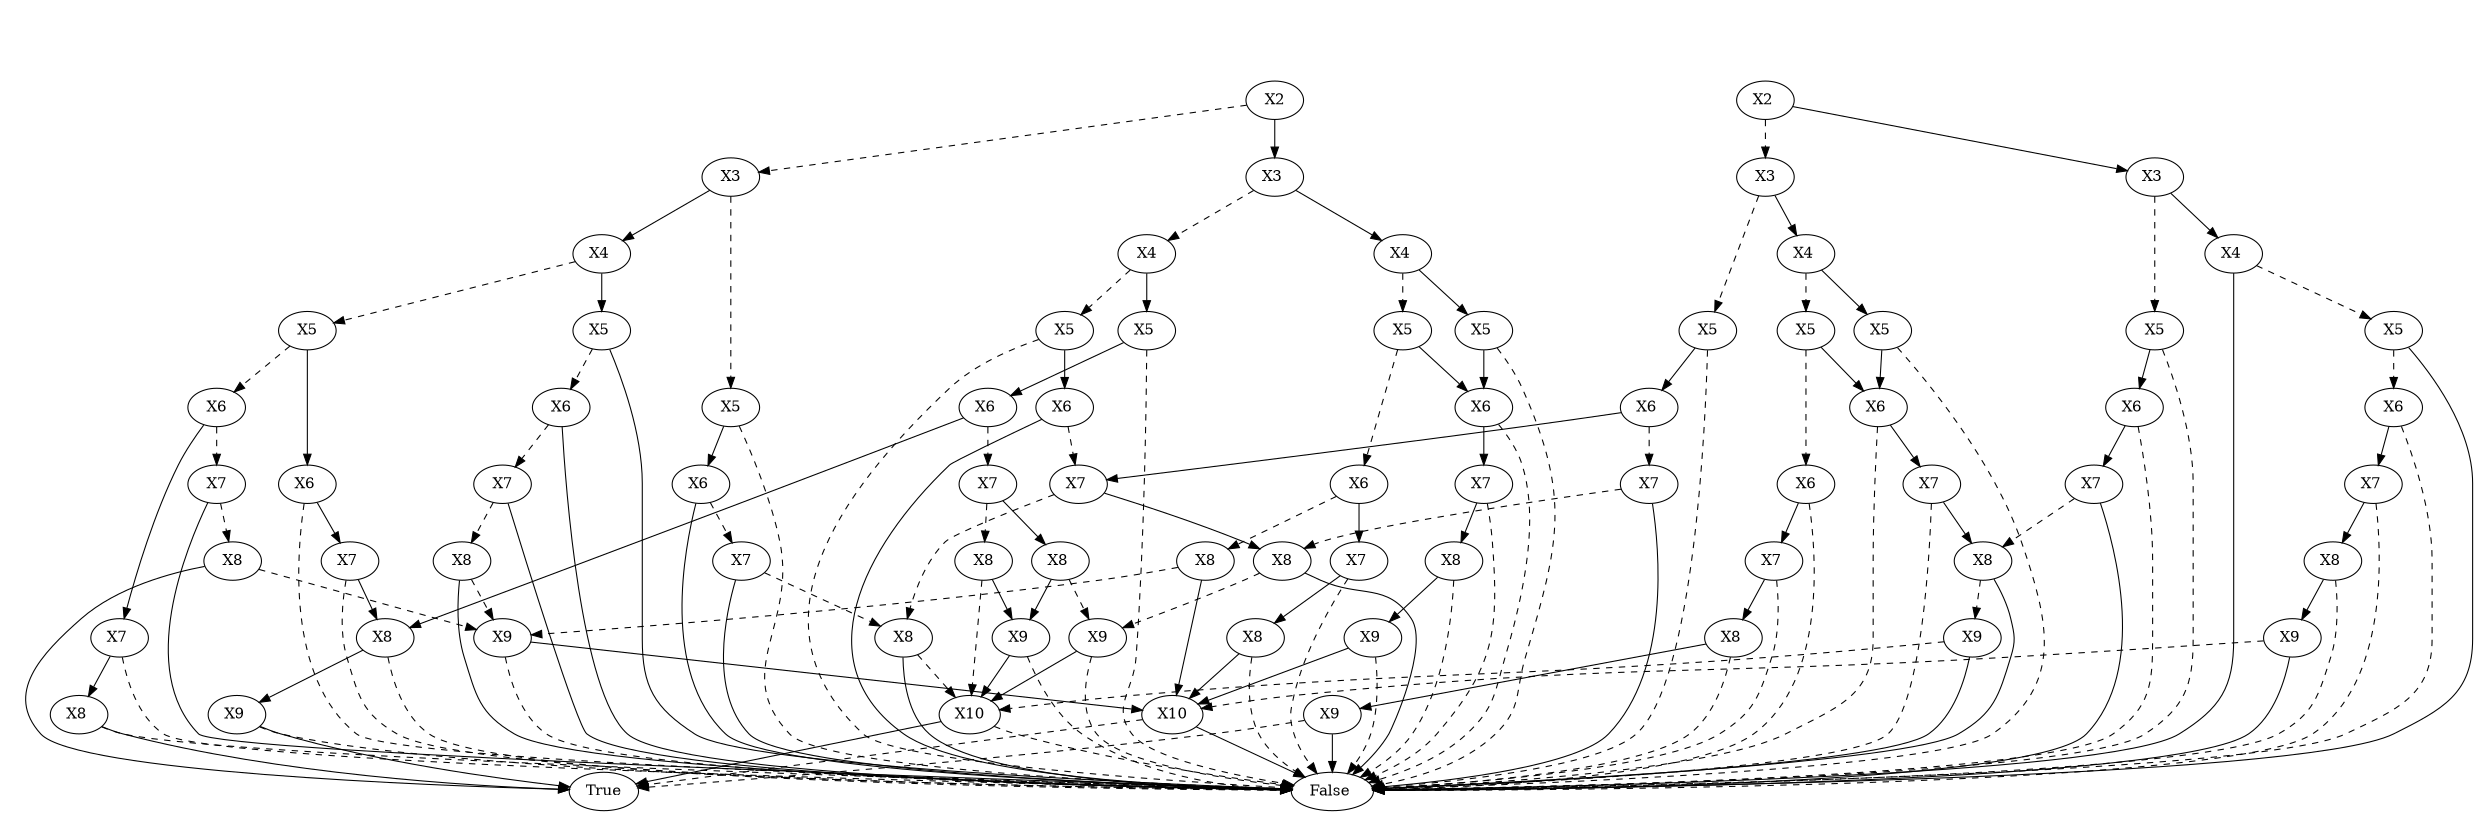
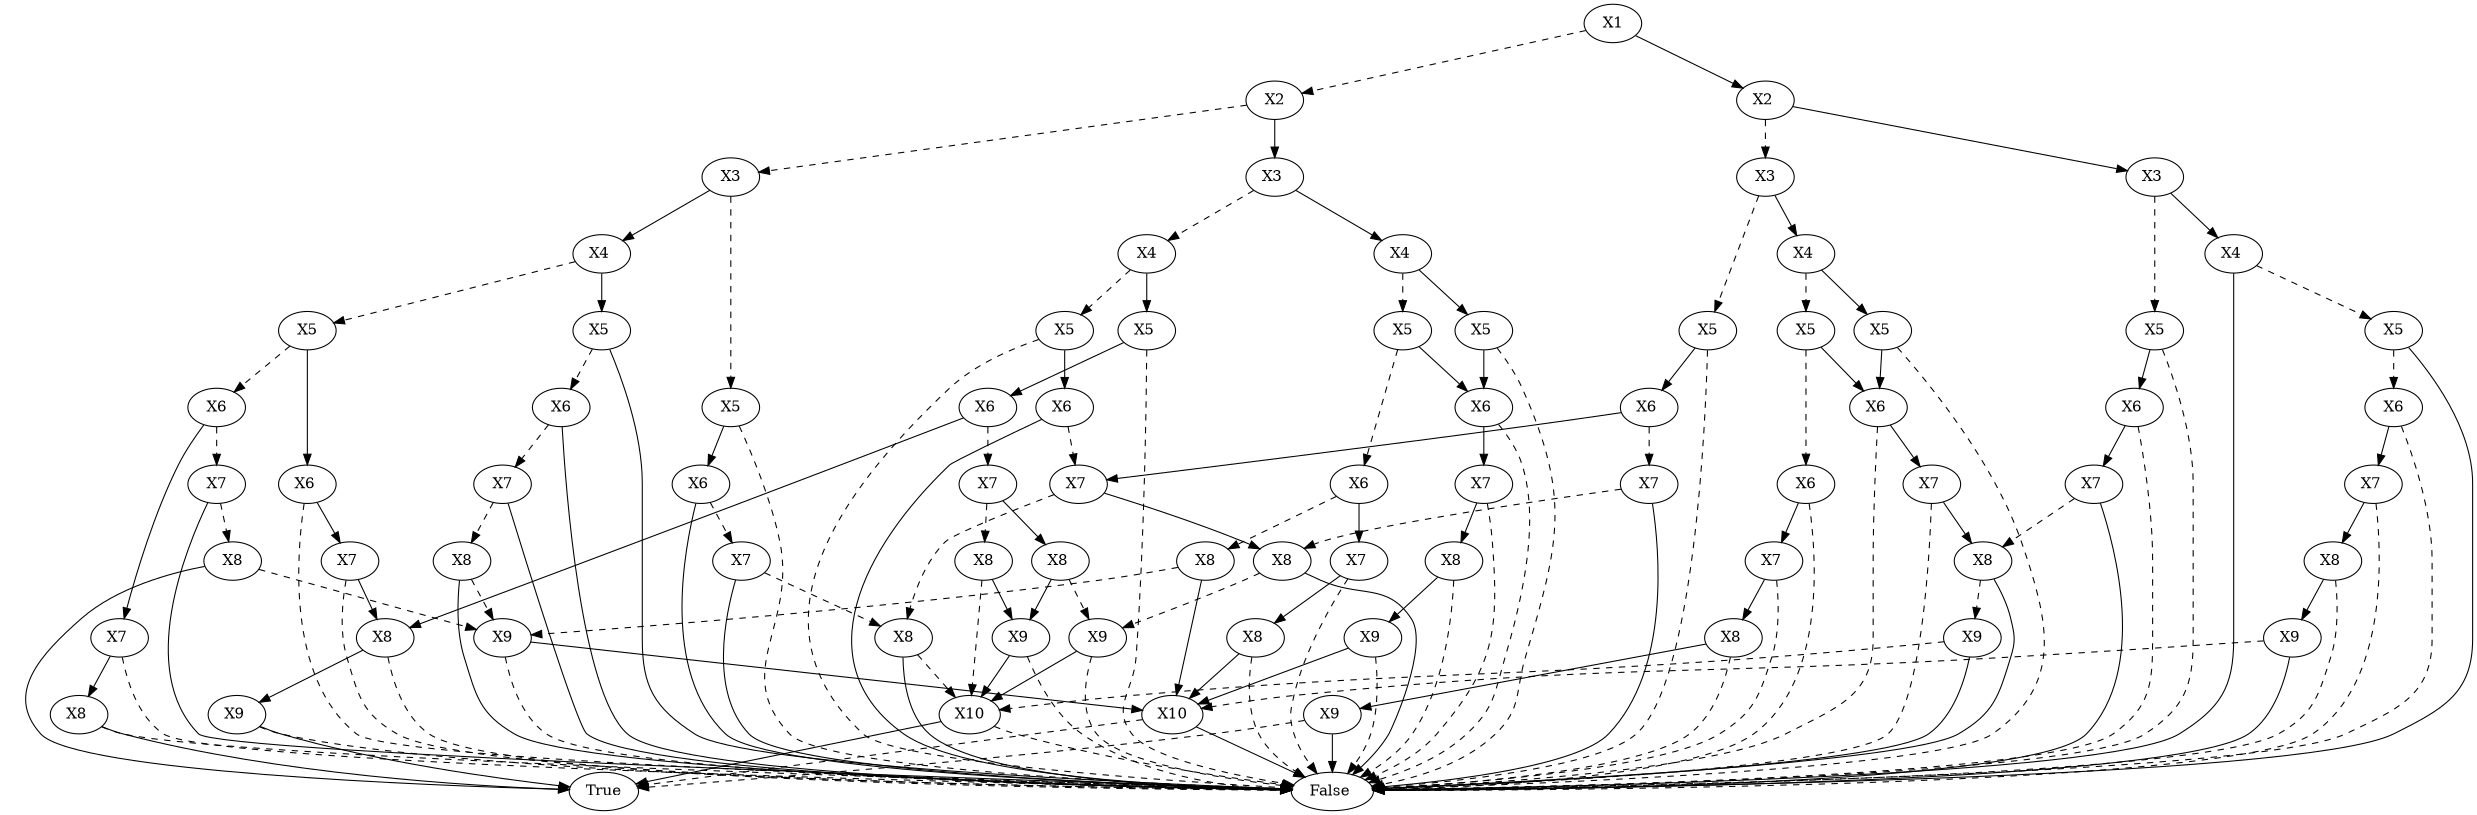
node "X1": added
